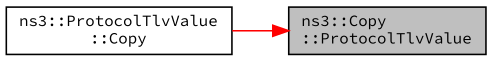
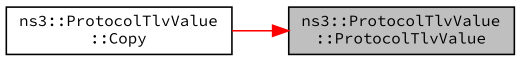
node "ns3::Copy ::ProtocolTlvValue": label "ns3::Copy ::ProtocolTlvValue" -> "ns3::ProtocolTlvValue ::ProtocolTlvValue"
